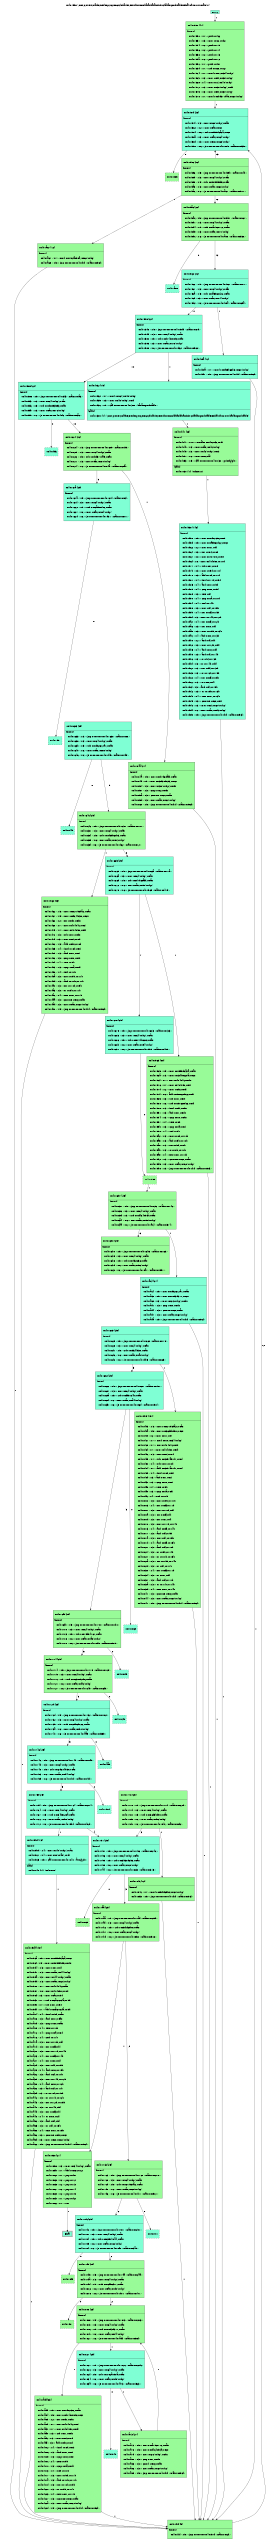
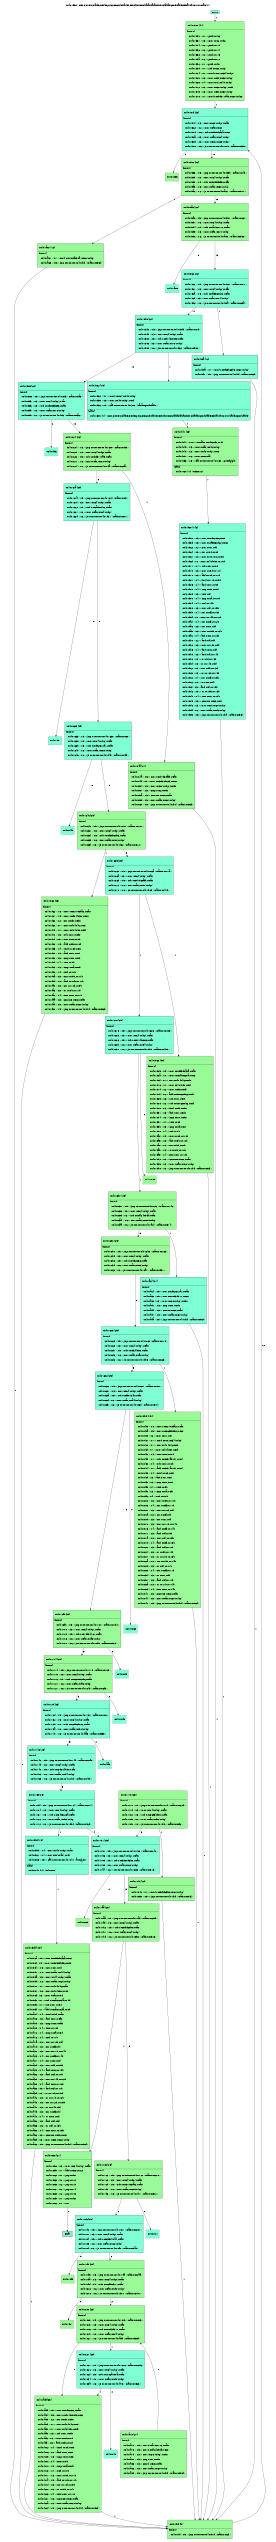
edge "0x401596 [22]" -> "0x40157f [23]": reversed
edge "0x40161a [25]" -> "0x401633 [25]": added, label "9"
edge "0x401959" -> "0x401697 [25]": now "0x40167e [25]" -> "0x401697 [25]"
edge "0x4016b0 [25]" -> "0x4016c9 [25]": added, label "6"
node "0x401d0d": removed
edge "0x401827 [25]" -> "0x401a73 [27]": now "0x401827 [25]" -> "0x401adf [83]"
